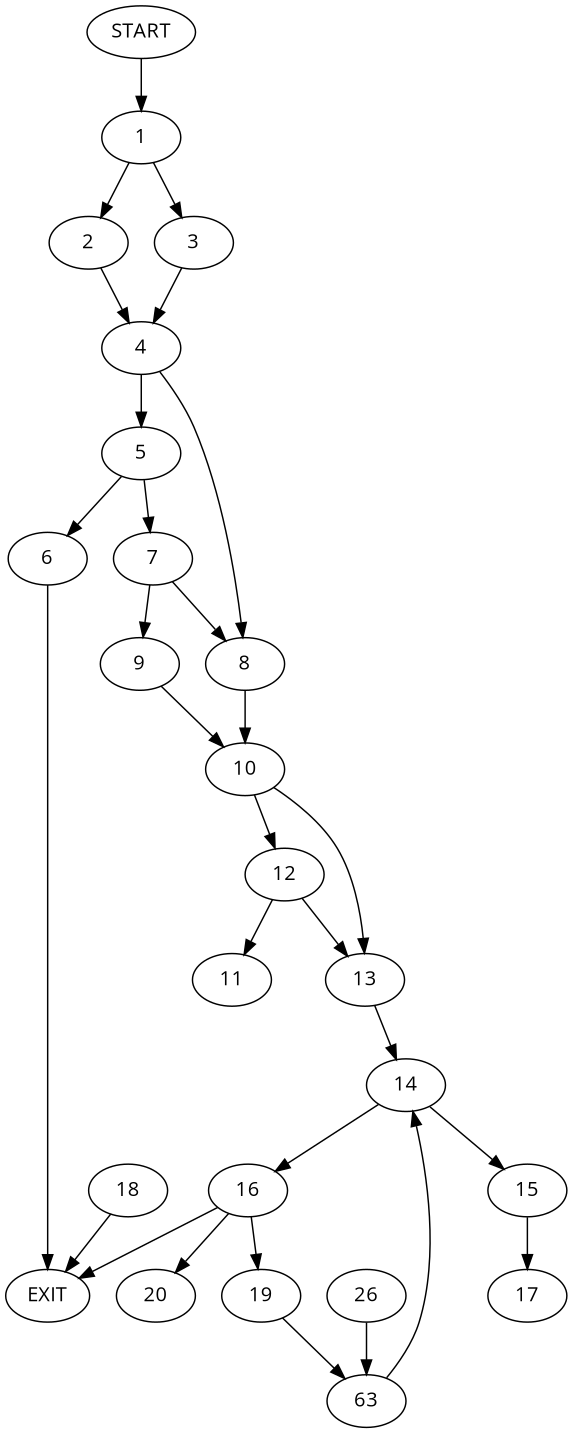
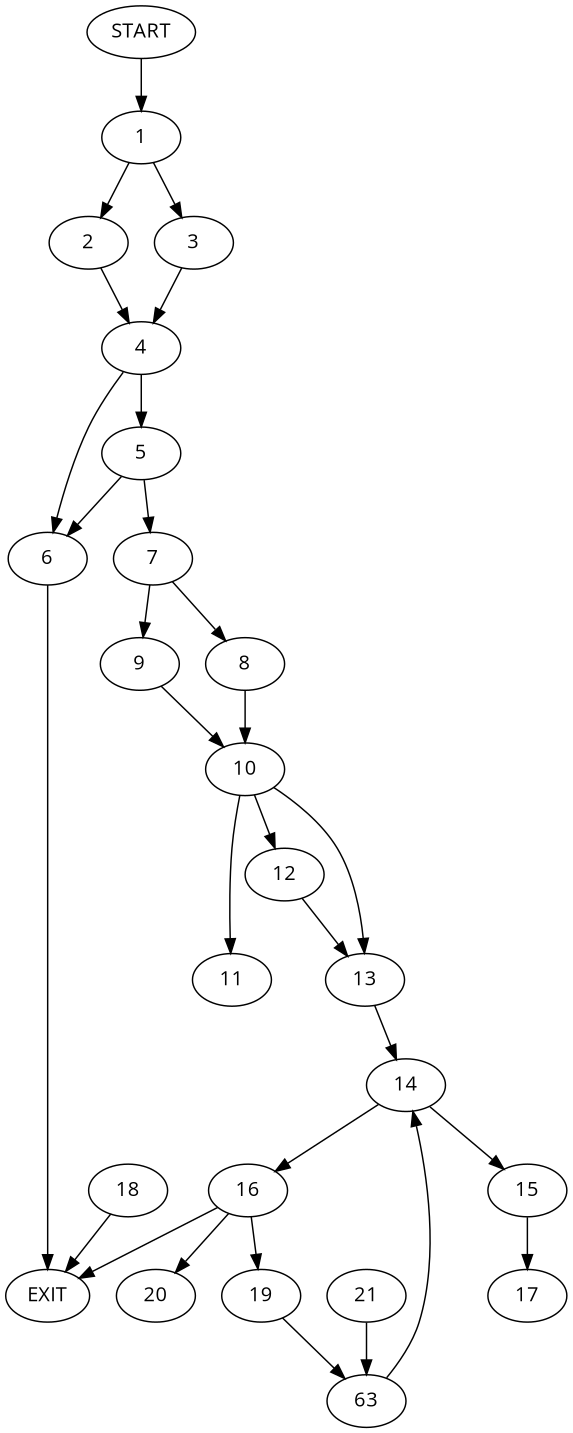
edge "4" -> "8": now "4" -> "6"
edge "12" -> "11": now "10" -> "11"
node "26": label "26" -> "21"
